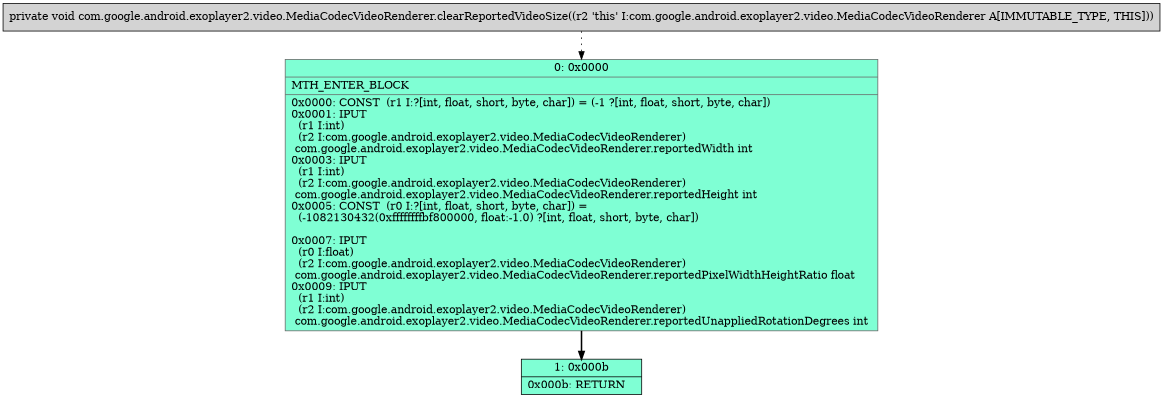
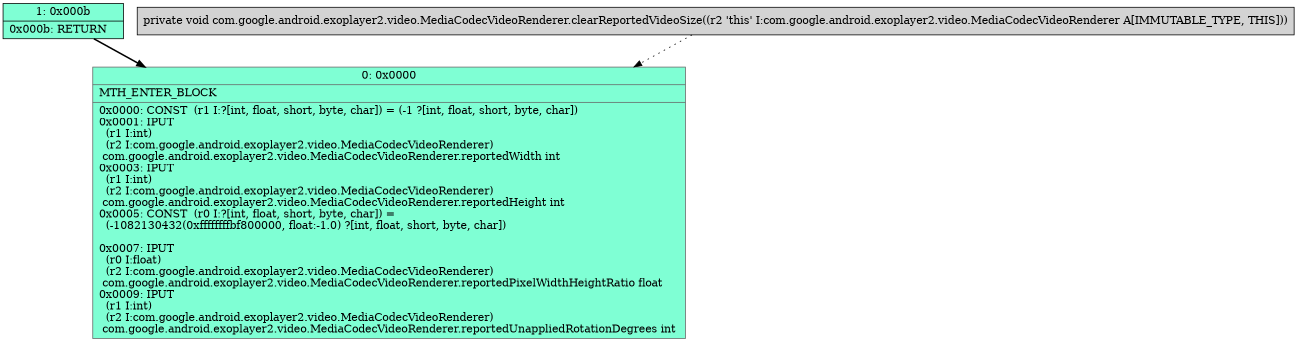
edge "0: 0x0000" -> "1: 0x000b": reversed
